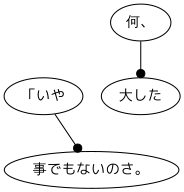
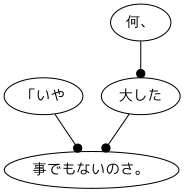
edge "大した" -> "事でもないのさ。": added
